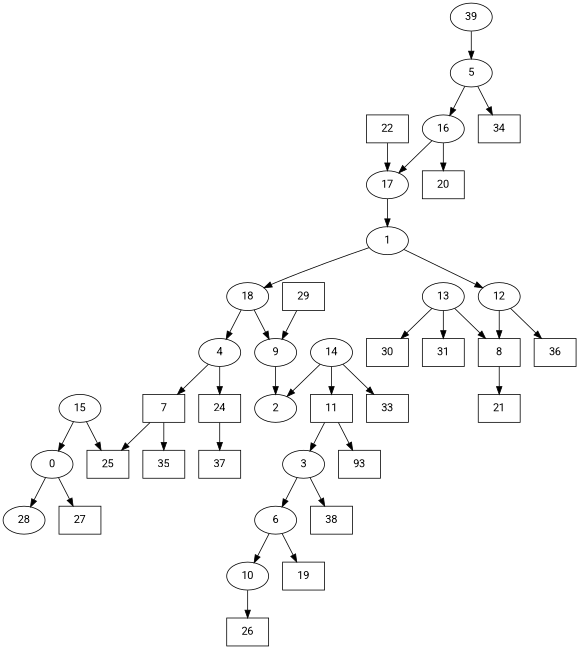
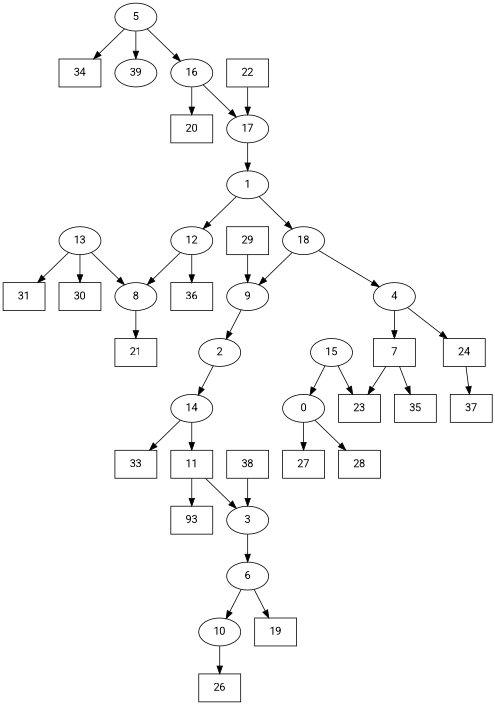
edge "39" -> "5": reversed
node "8": shape box -> ellipse
edge "14" -> "2": reversed
node "25": label "25" -> "23"
edge "3" -> "38": reversed
node "28": shape ellipse -> box
